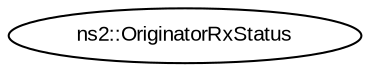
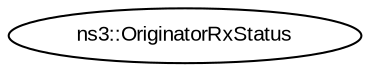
node "ns2::OriginatorRxStatus": label "ns2::OriginatorRxStatus" -> "ns3::OriginatorRxStatus"
